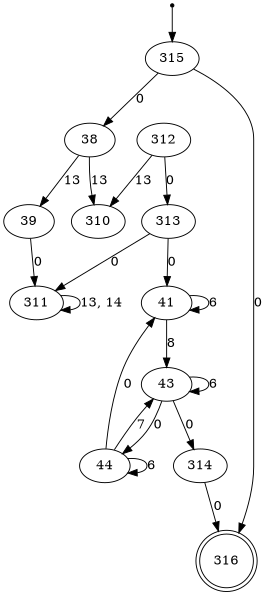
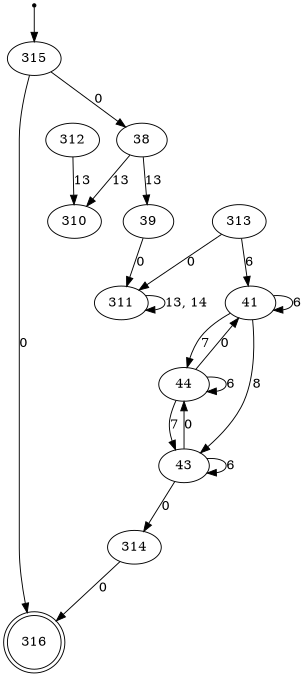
edge "312" -> "313": removed, label "0"
edge "313" -> "41": label "0" -> "6"
edge "41" -> "44": added, label "7"
